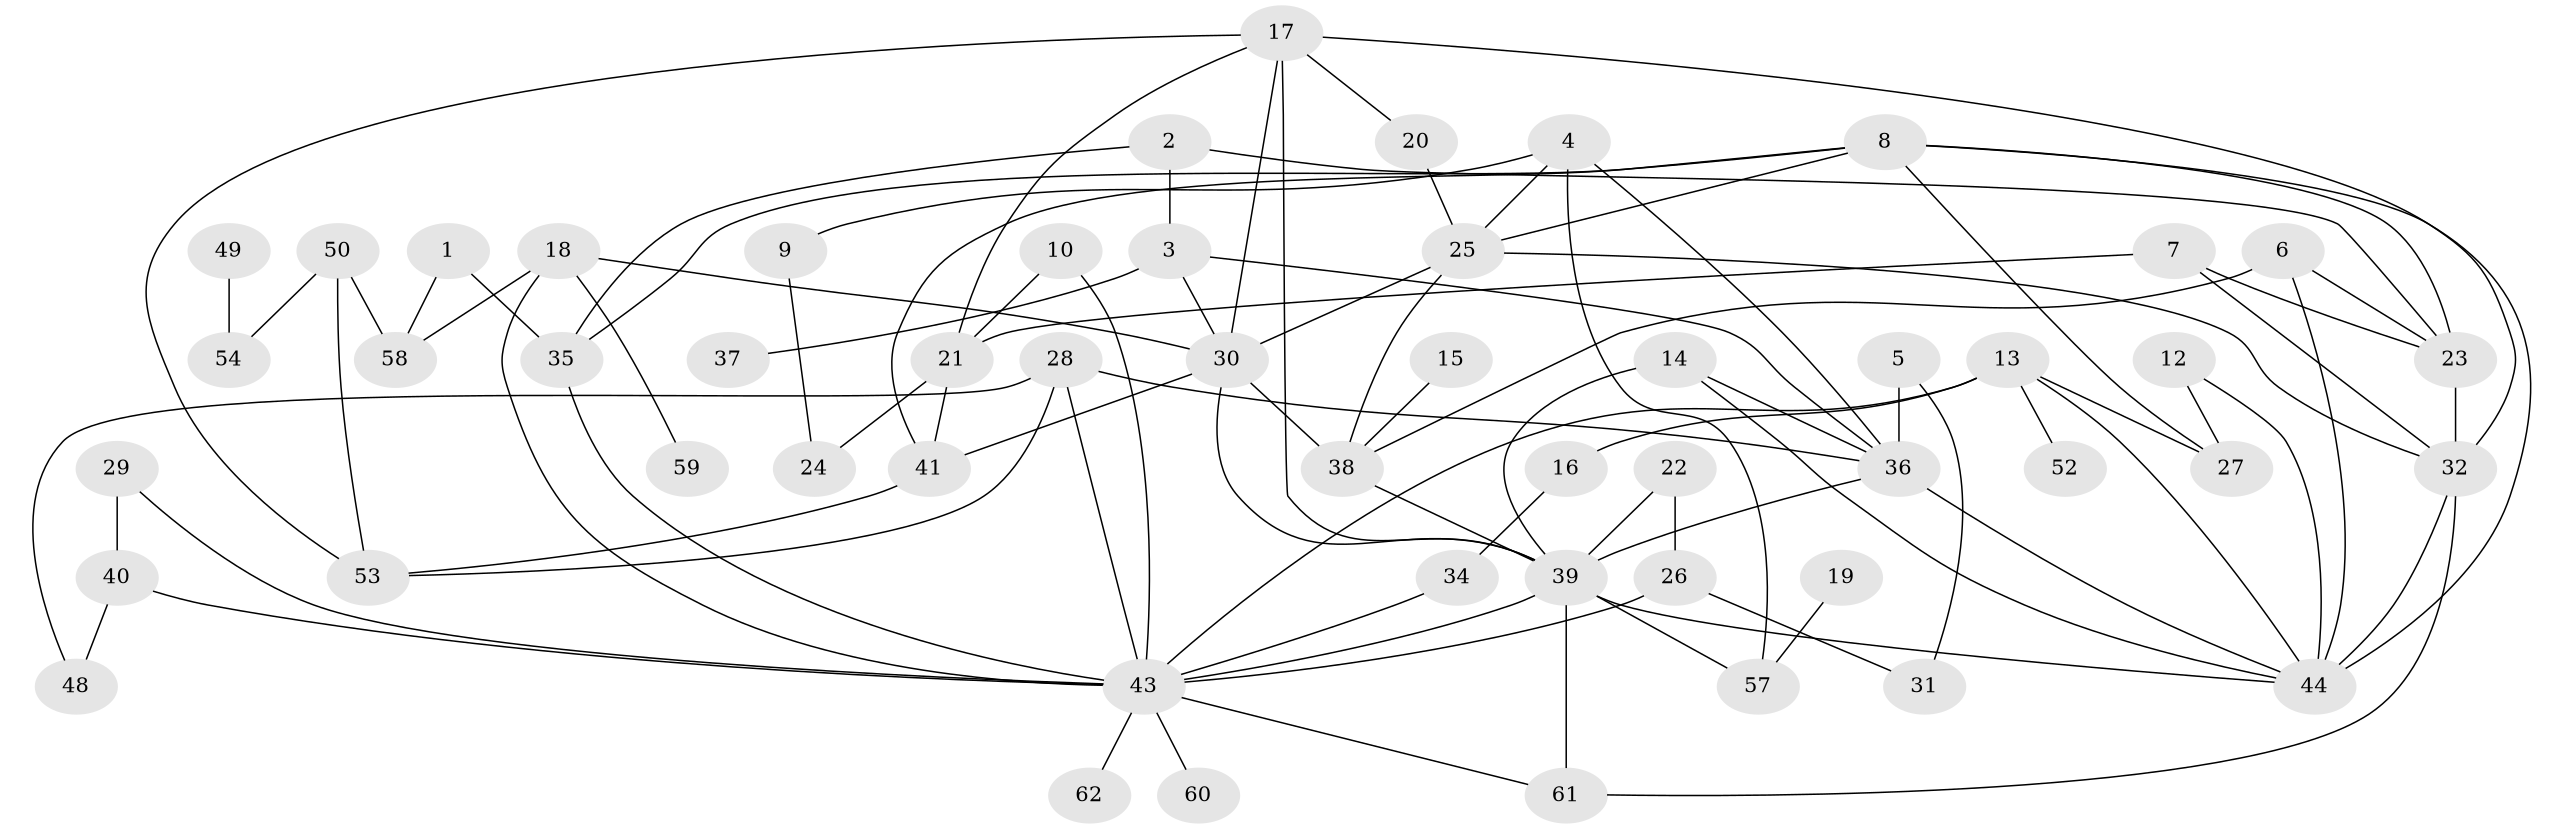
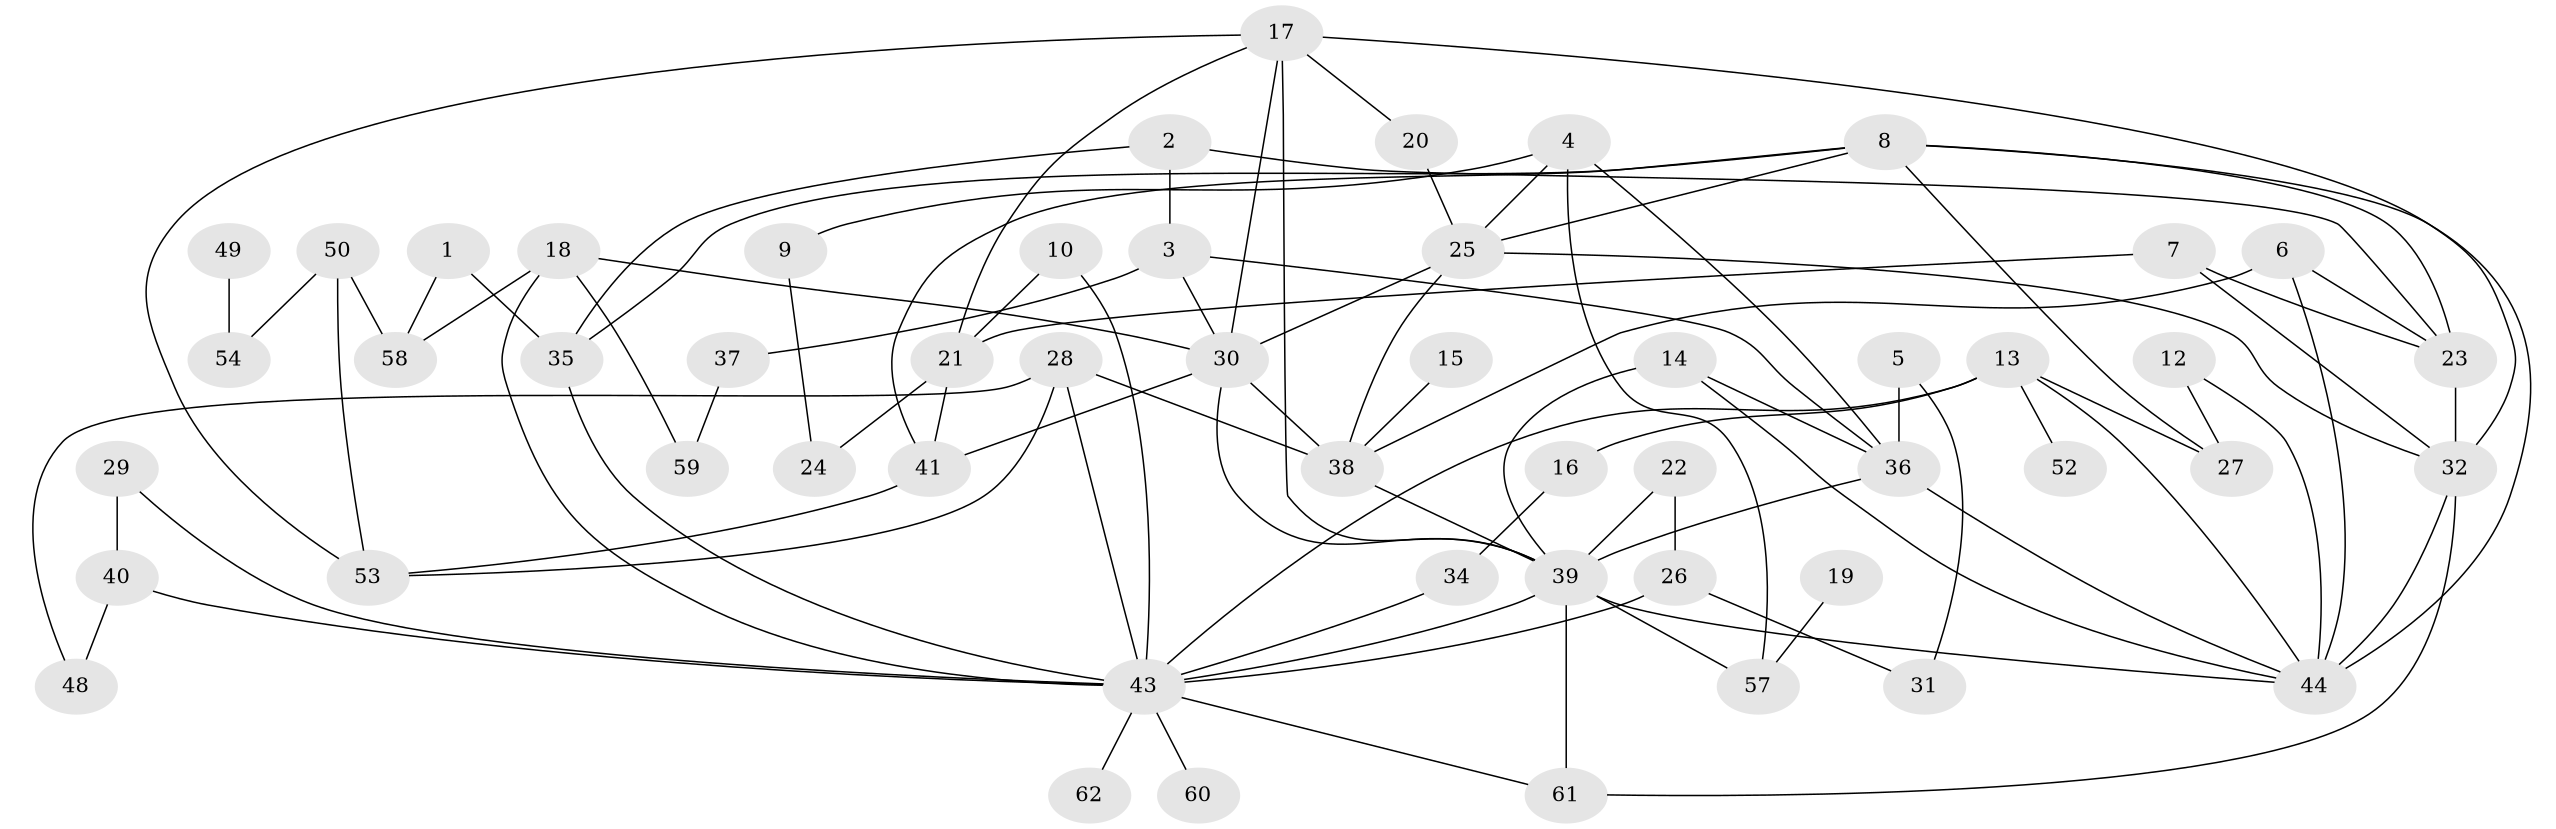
edge "37" -- "59": added
edge "28" -- "36": now "28" -- "38"
